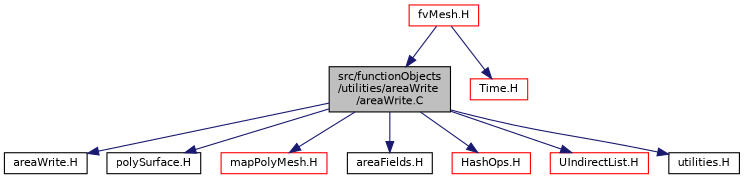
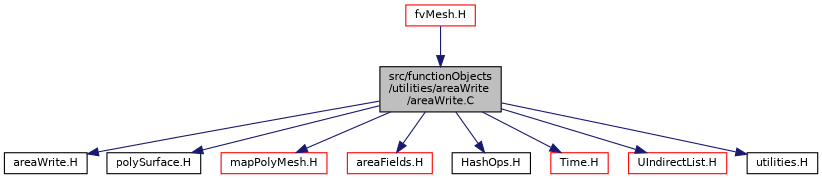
edge "fvMesh.H" -> "Time.H": now "src/functionObjects /utilities/areaWrite /areaWrite.C" -> "Time.H"
node "areaFields.H": color black -> red
node "HashOps.H": color red -> black
